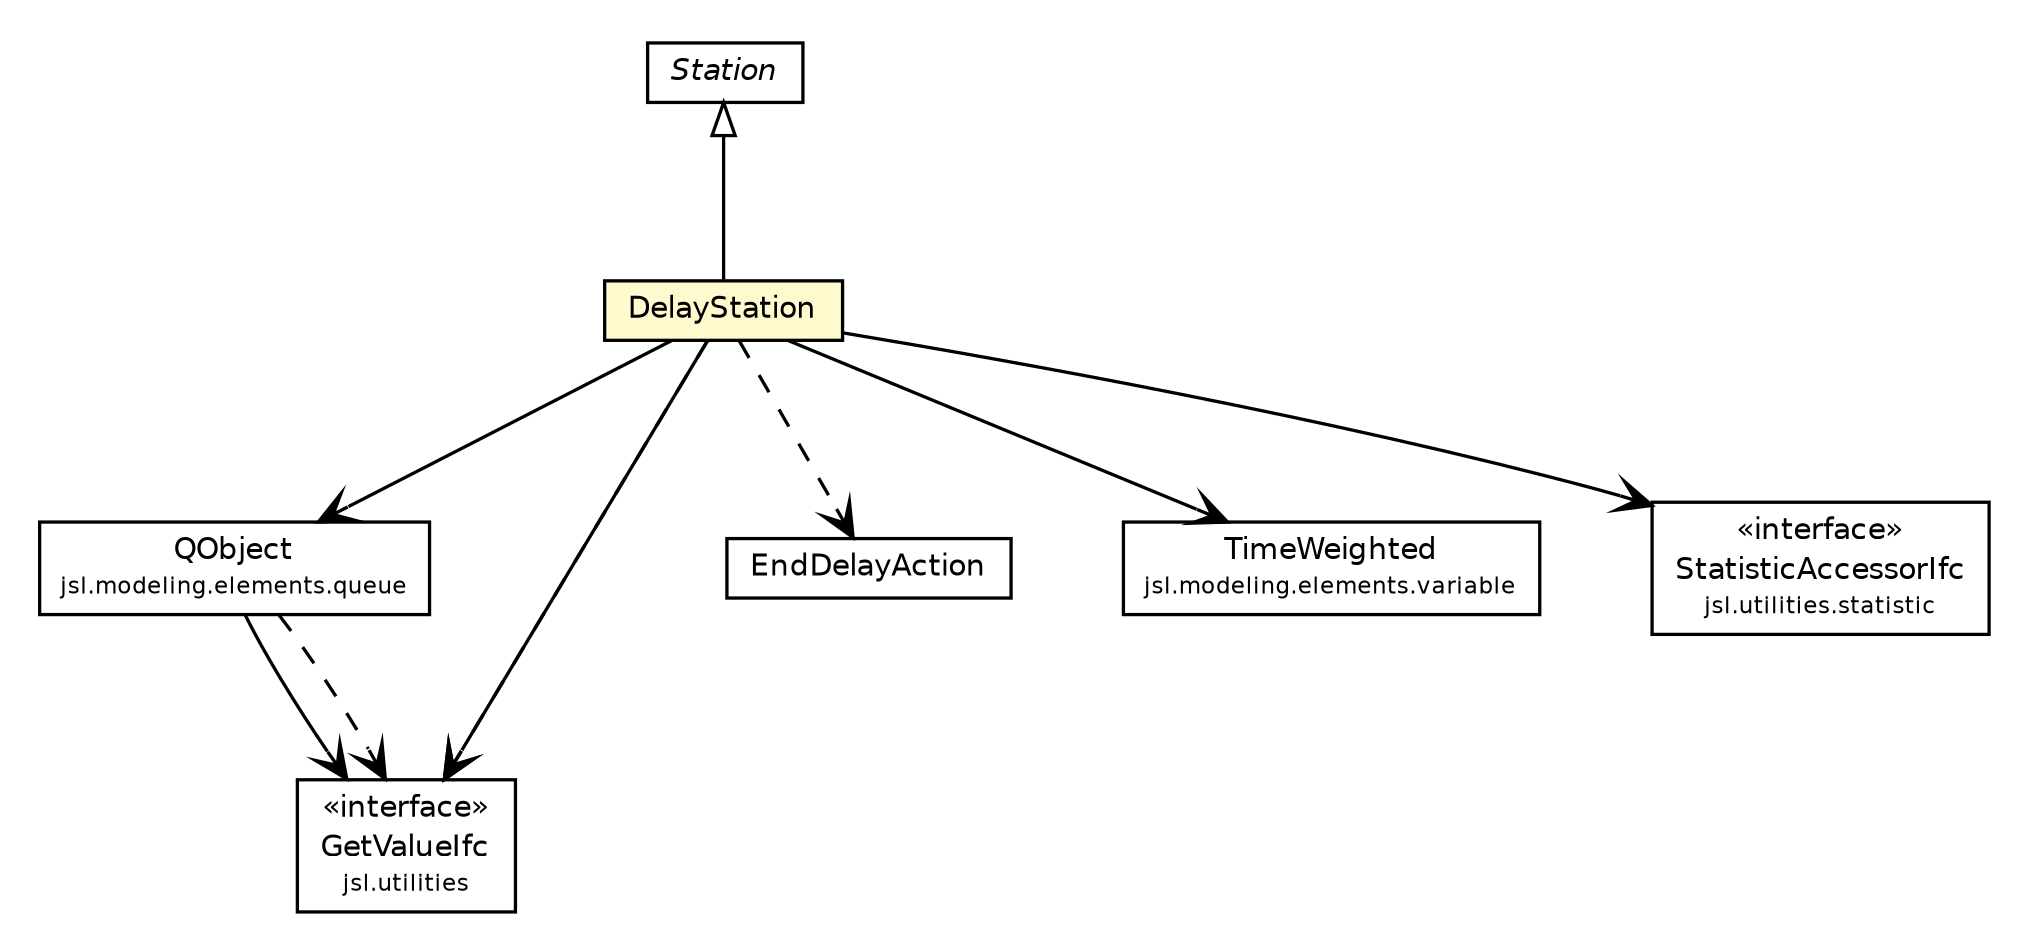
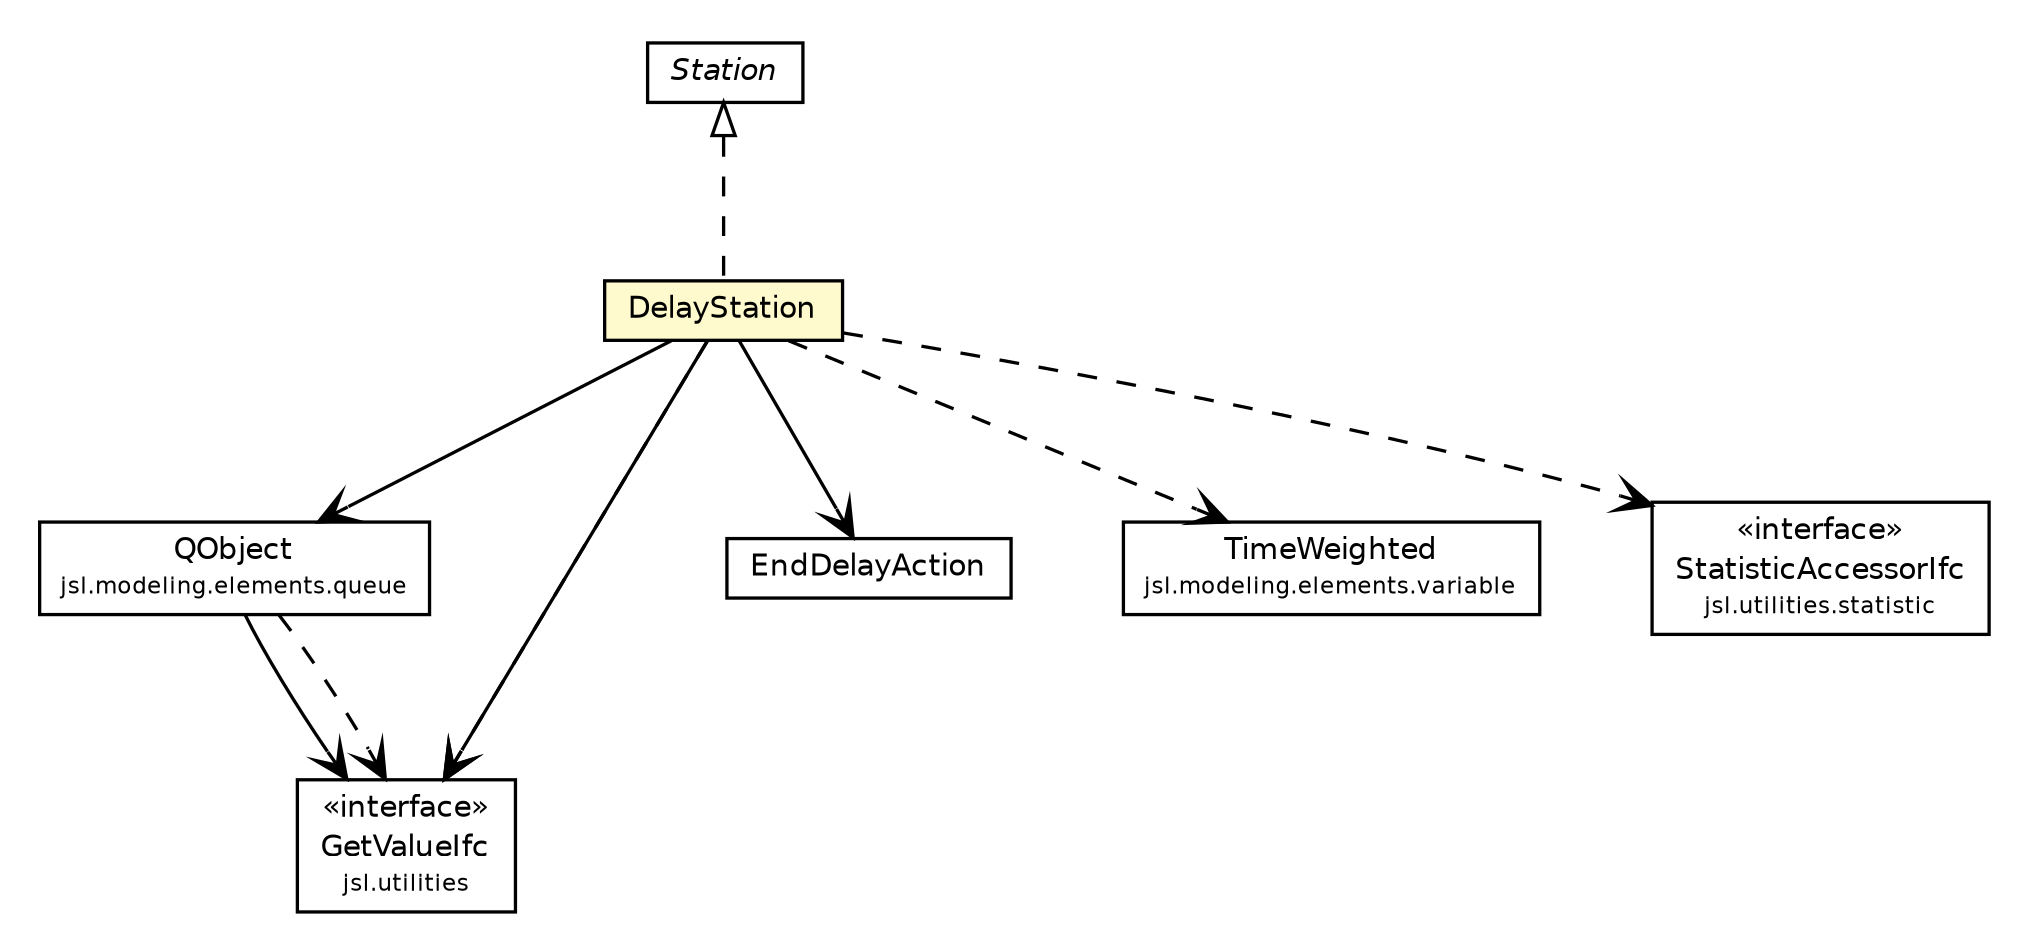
edge "DelayStation" -> "Station": style solid -> dashed
edge "DelayStation" -> "StatisticAccessorIfc": style solid -> dashed
edge "DelayStation" -> "EndDelayAction": style dashed -> solid
edge "DelayStation" -> "TimeWeighted": style solid -> dashed
